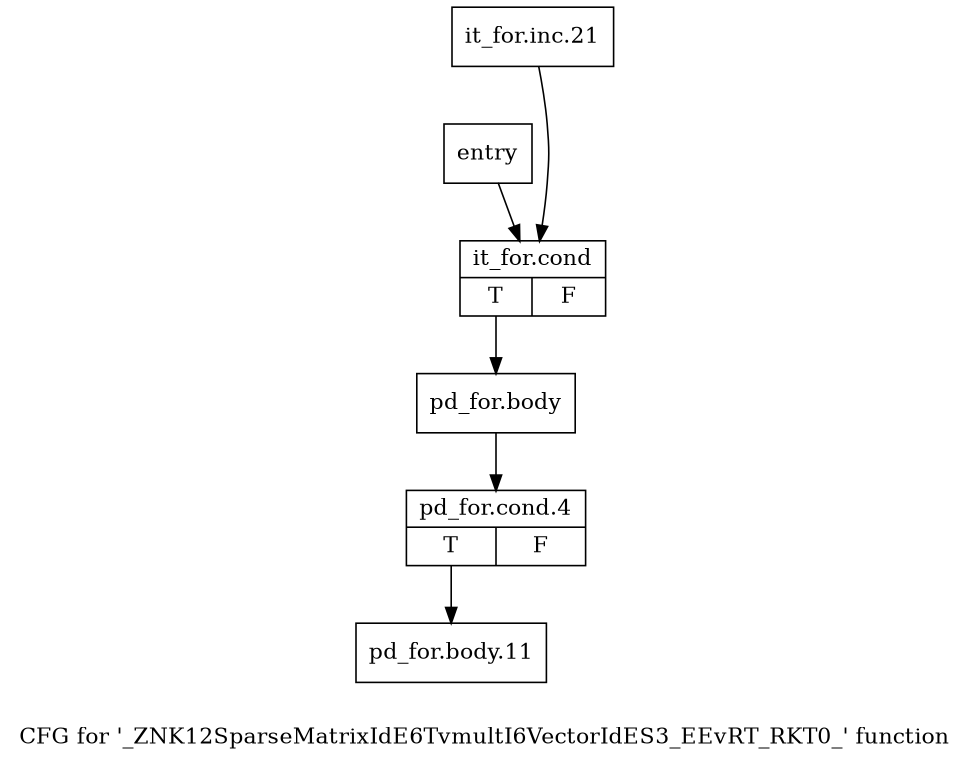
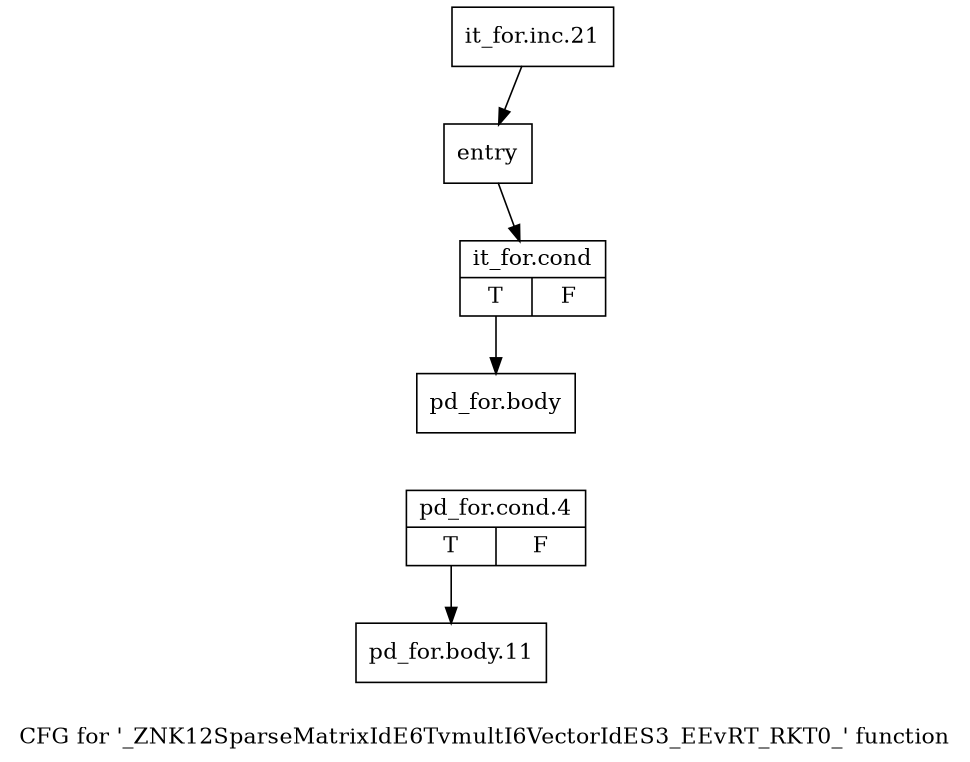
edge "it_for.inc.21" -> "it_for.cond": now "it_for.inc.21" -> "entry"
edge "pd_for.body" -> "pd_for.cond.4": removed
